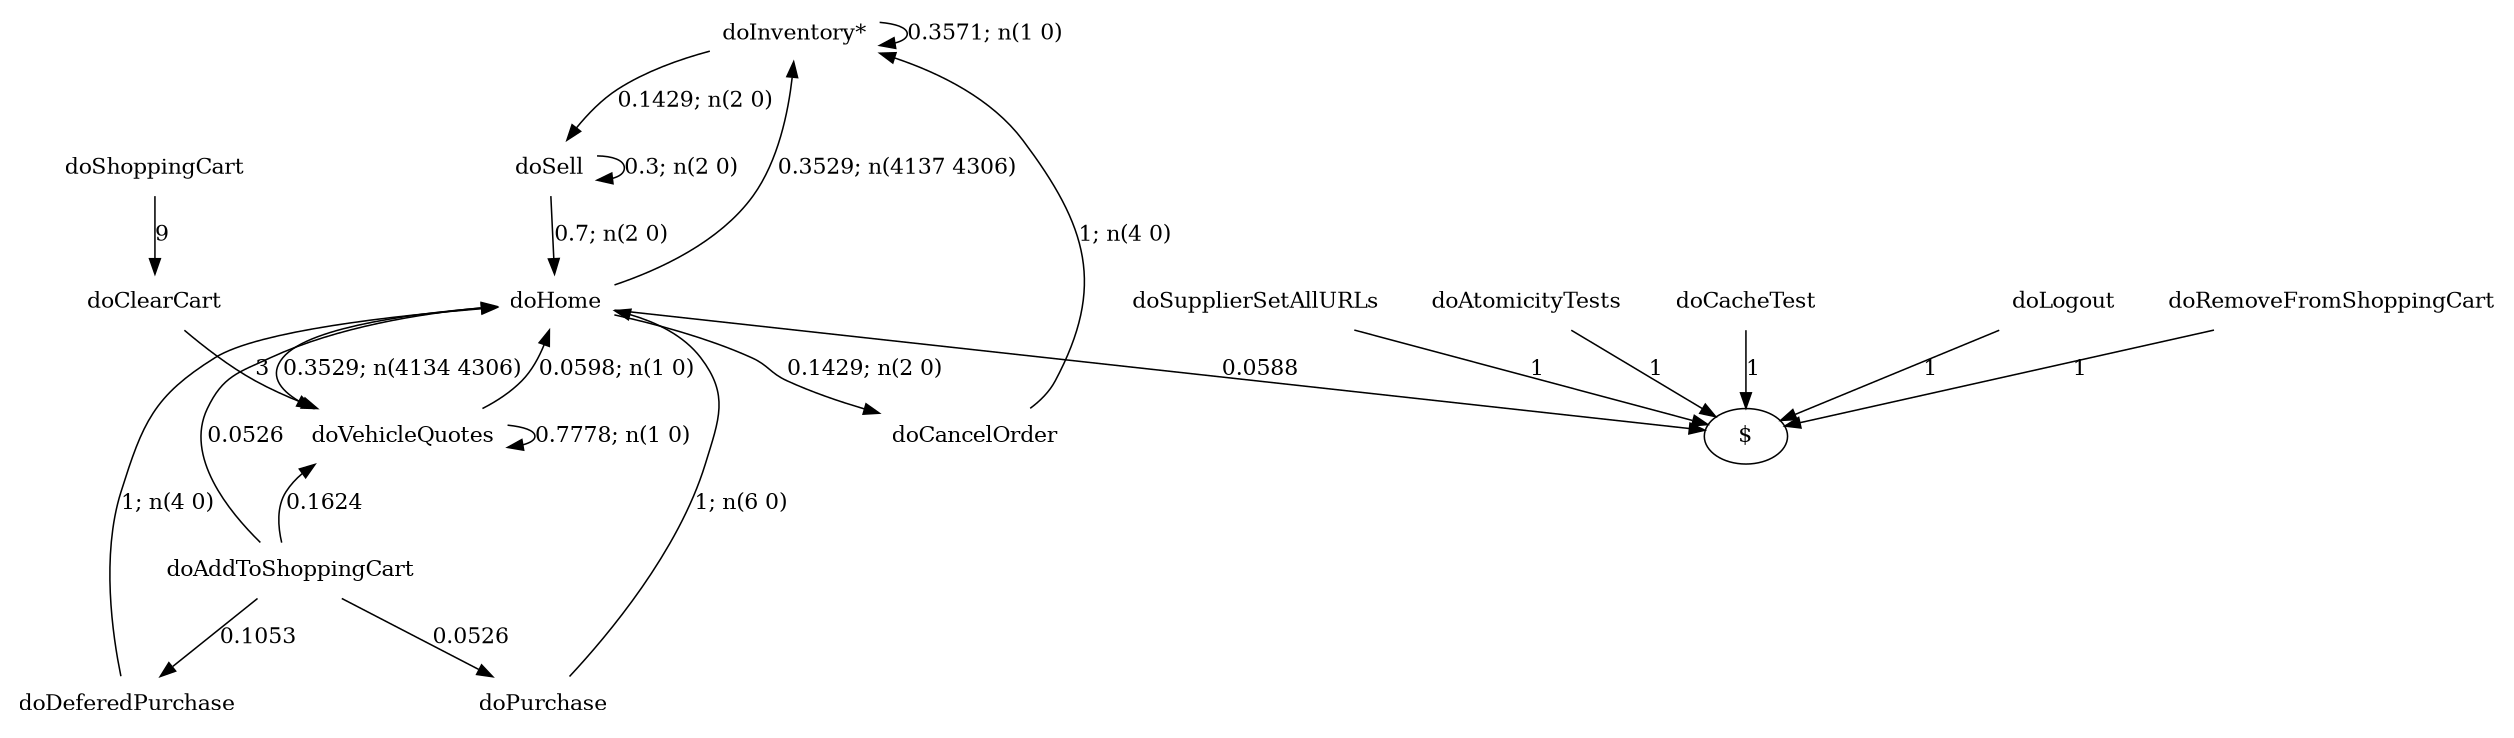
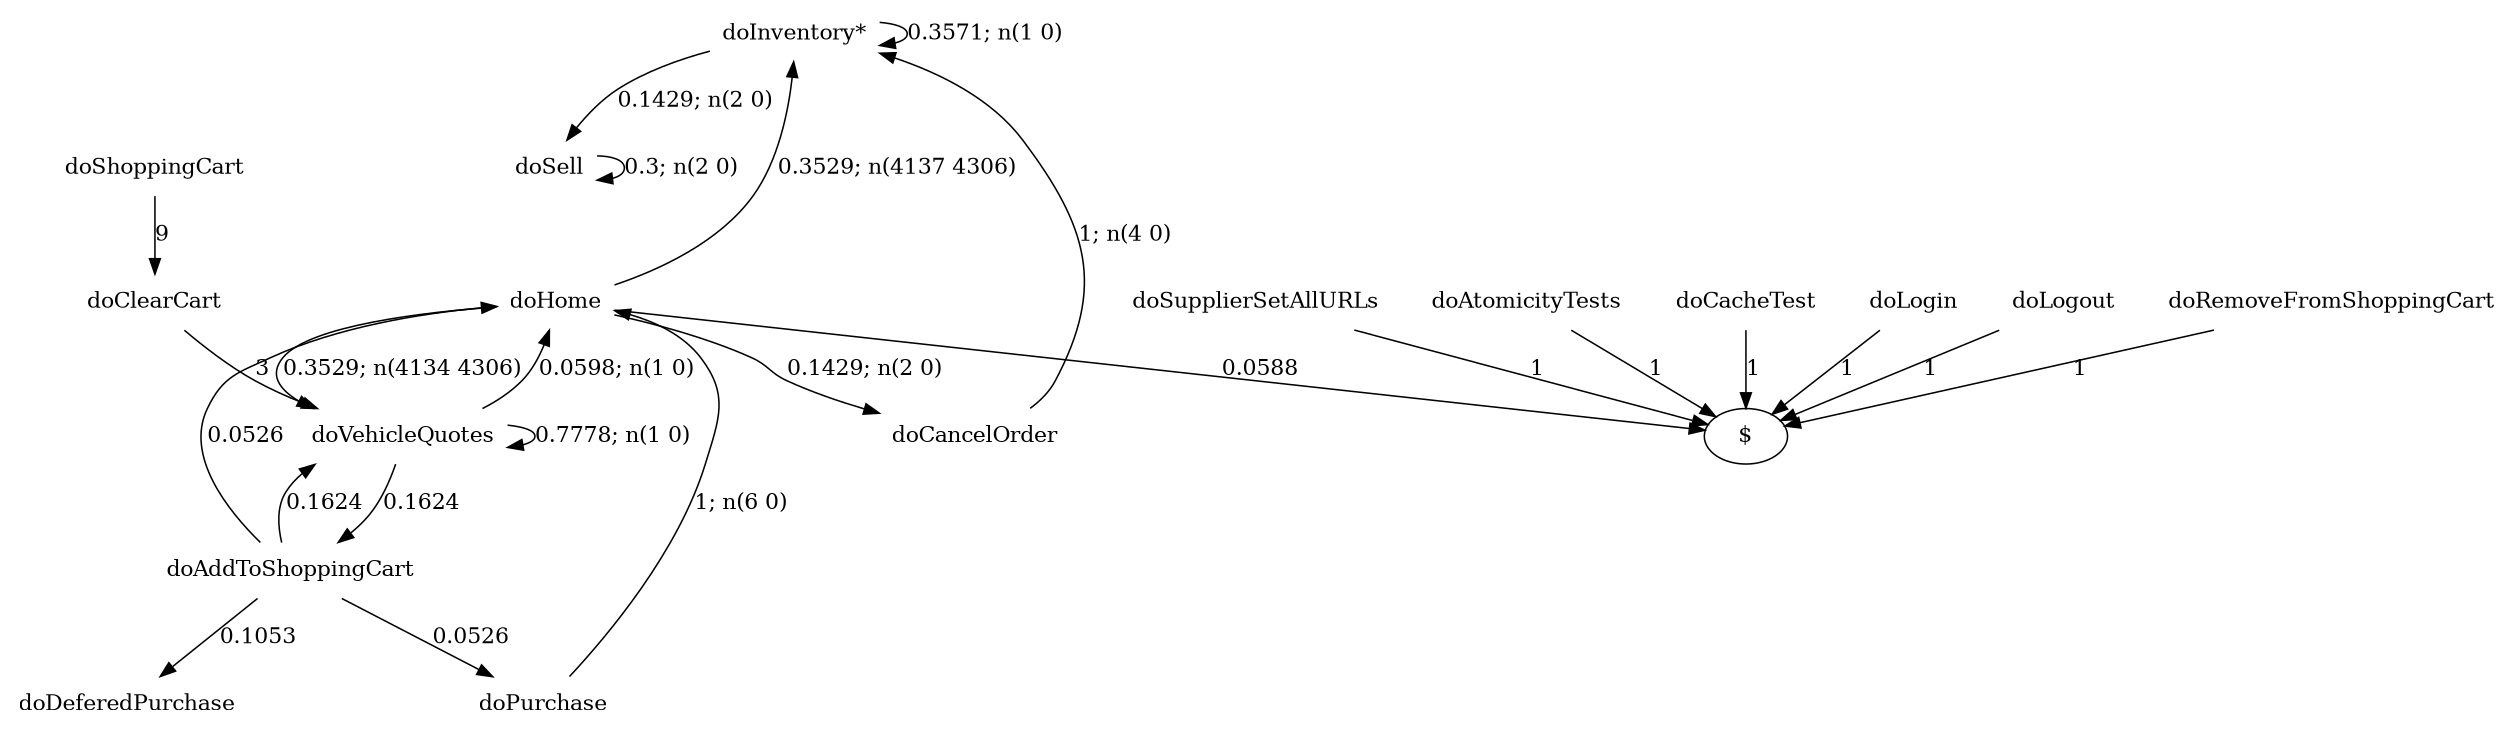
edge "doSell" -> "doHome": removed, label "0.7; n(2 0)"
node "doLogin": added
edge "doDeferedPurchase" -> "doHome": removed, label "1; n(4 0)"
edge "doVehicleQuotes" -> "doAddToShoppingCart": added, label "0.1624"
